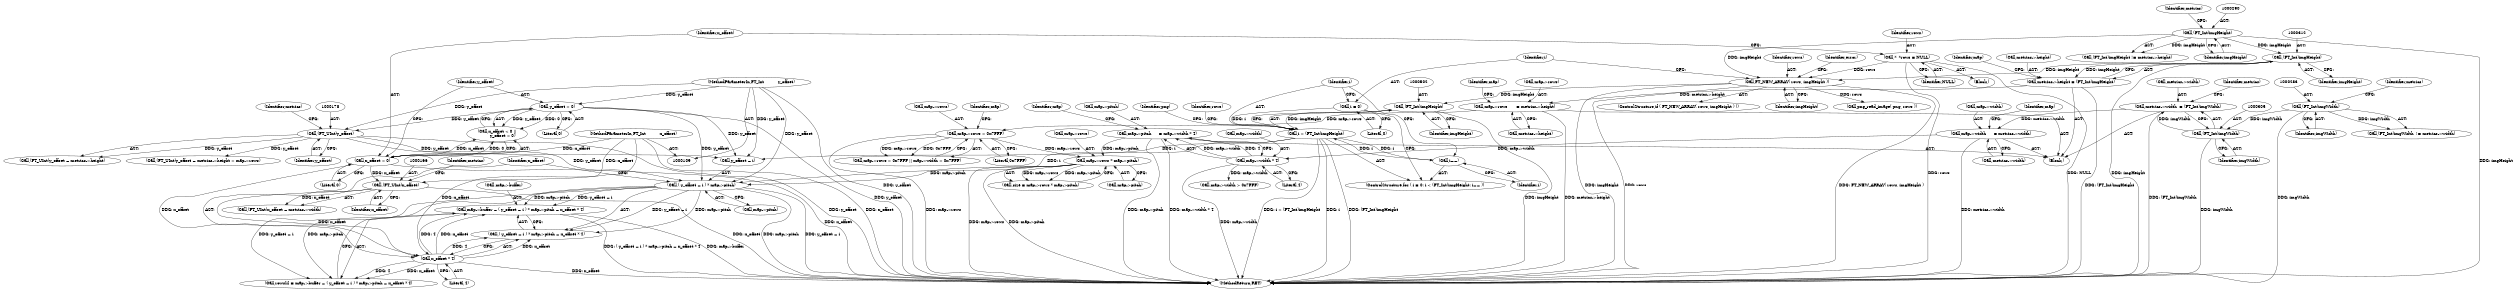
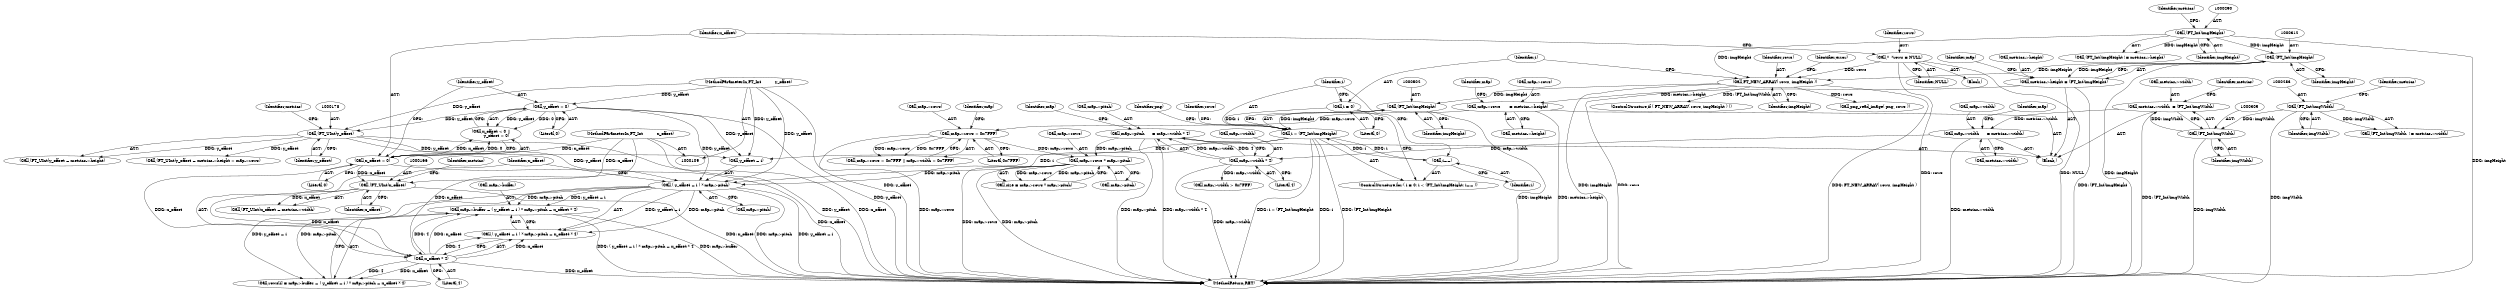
edge "(Call,FT_NEW_ARRAY( rows, imgHeight ))" -> "(ControlStructure,if ( FT_NEW_ARRAY( rows, imgHeight ) ))": label "AST: " -> "DDG: (FT_Int)imgWidth"
